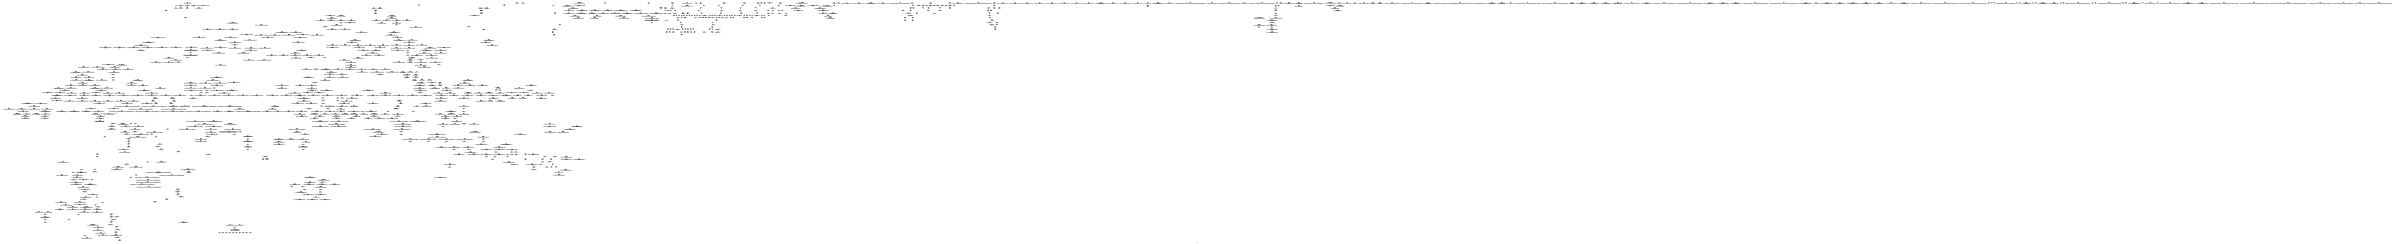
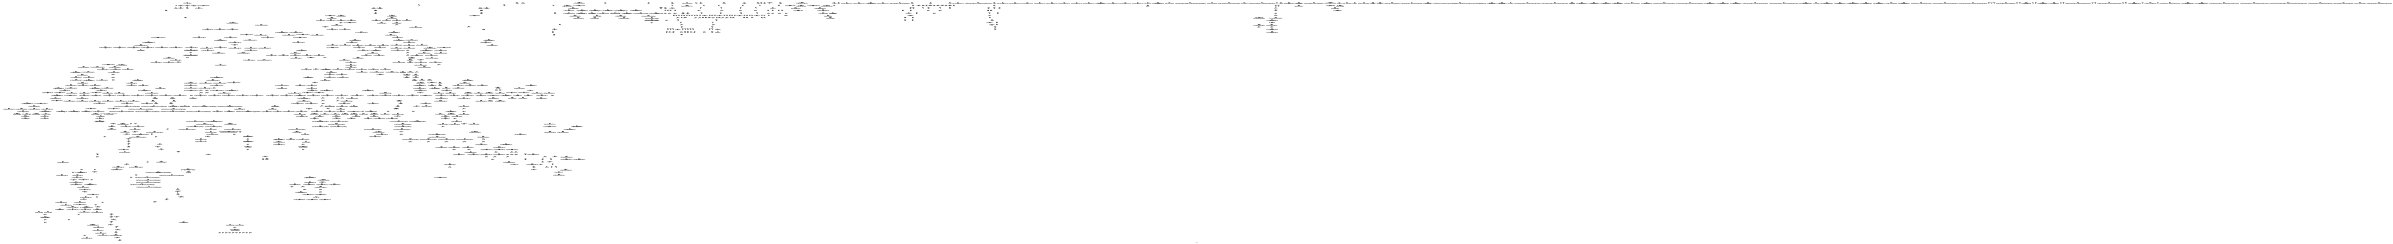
node "NodeID: 453": removed
